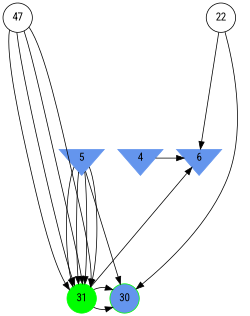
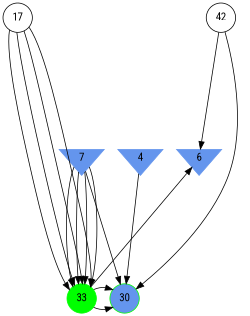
node "47": label "47" -> "17"
node "22": label "22" -> "42"
node "5": label "5" -> "7"
edge "4" -> "6": now "4" -> "30"
node "31": label "31" -> "33"
